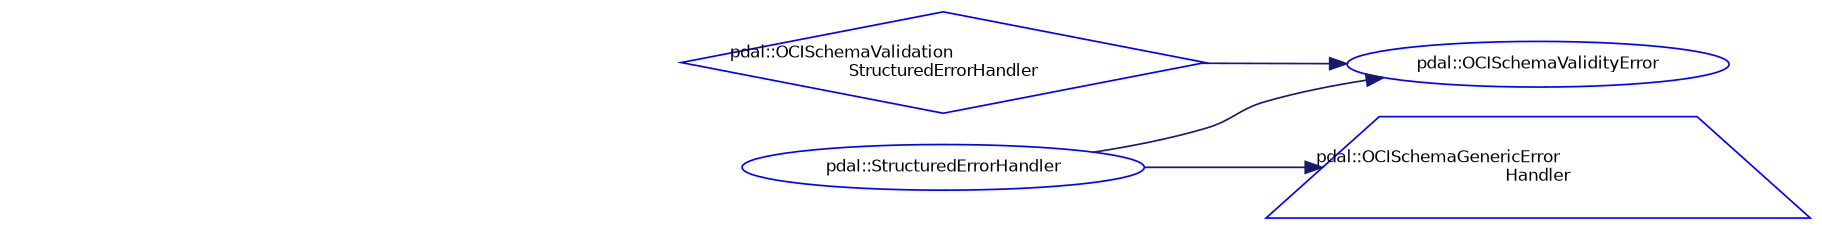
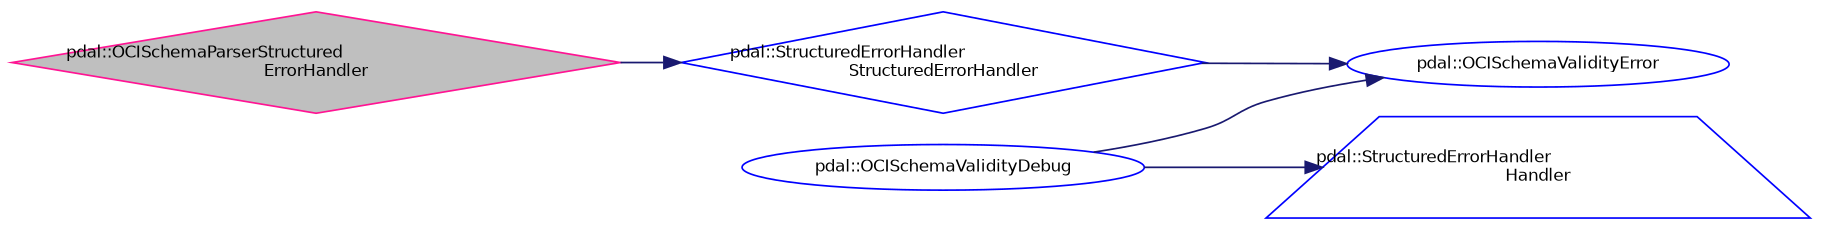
node "pdal::OCISchemaParserStructured ErrorHandler": added
node "pdal::OCISchemaValidation StructuredErrorHandler": label "pdal::OCISchemaValidation StructuredErrorHandler" -> "pdal::StructuredErrorHandler StructuredErrorHandler"
node "pdal::StructuredErrorHandler": label "pdal::StructuredErrorHandler" -> "pdal::OCISchemaValidityDebug"
node "pdal::OCISchemaGenericError Handler": label "pdal::OCISchemaGenericError Handler" -> "pdal::StructuredErrorHandler Handler"
